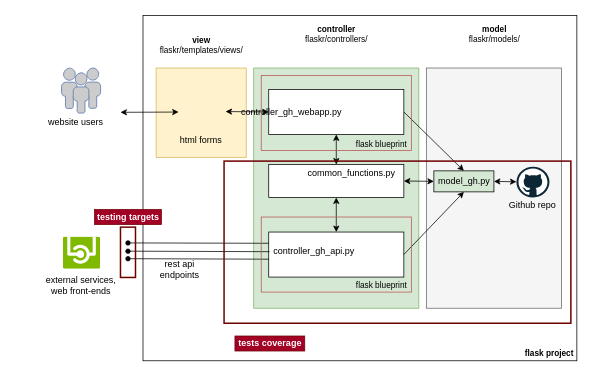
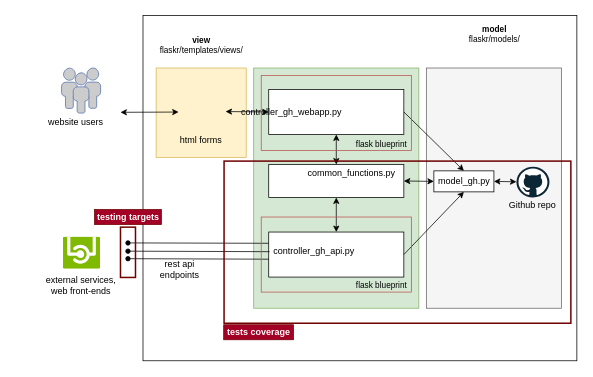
node "controller flaskr/controllers/": removed
node "model_gh.py": fillcolor #d5e8d4 -> #ffffff
node "tests coverage": moved (270, 343) -> (258, 332)
node "flask project": removed
